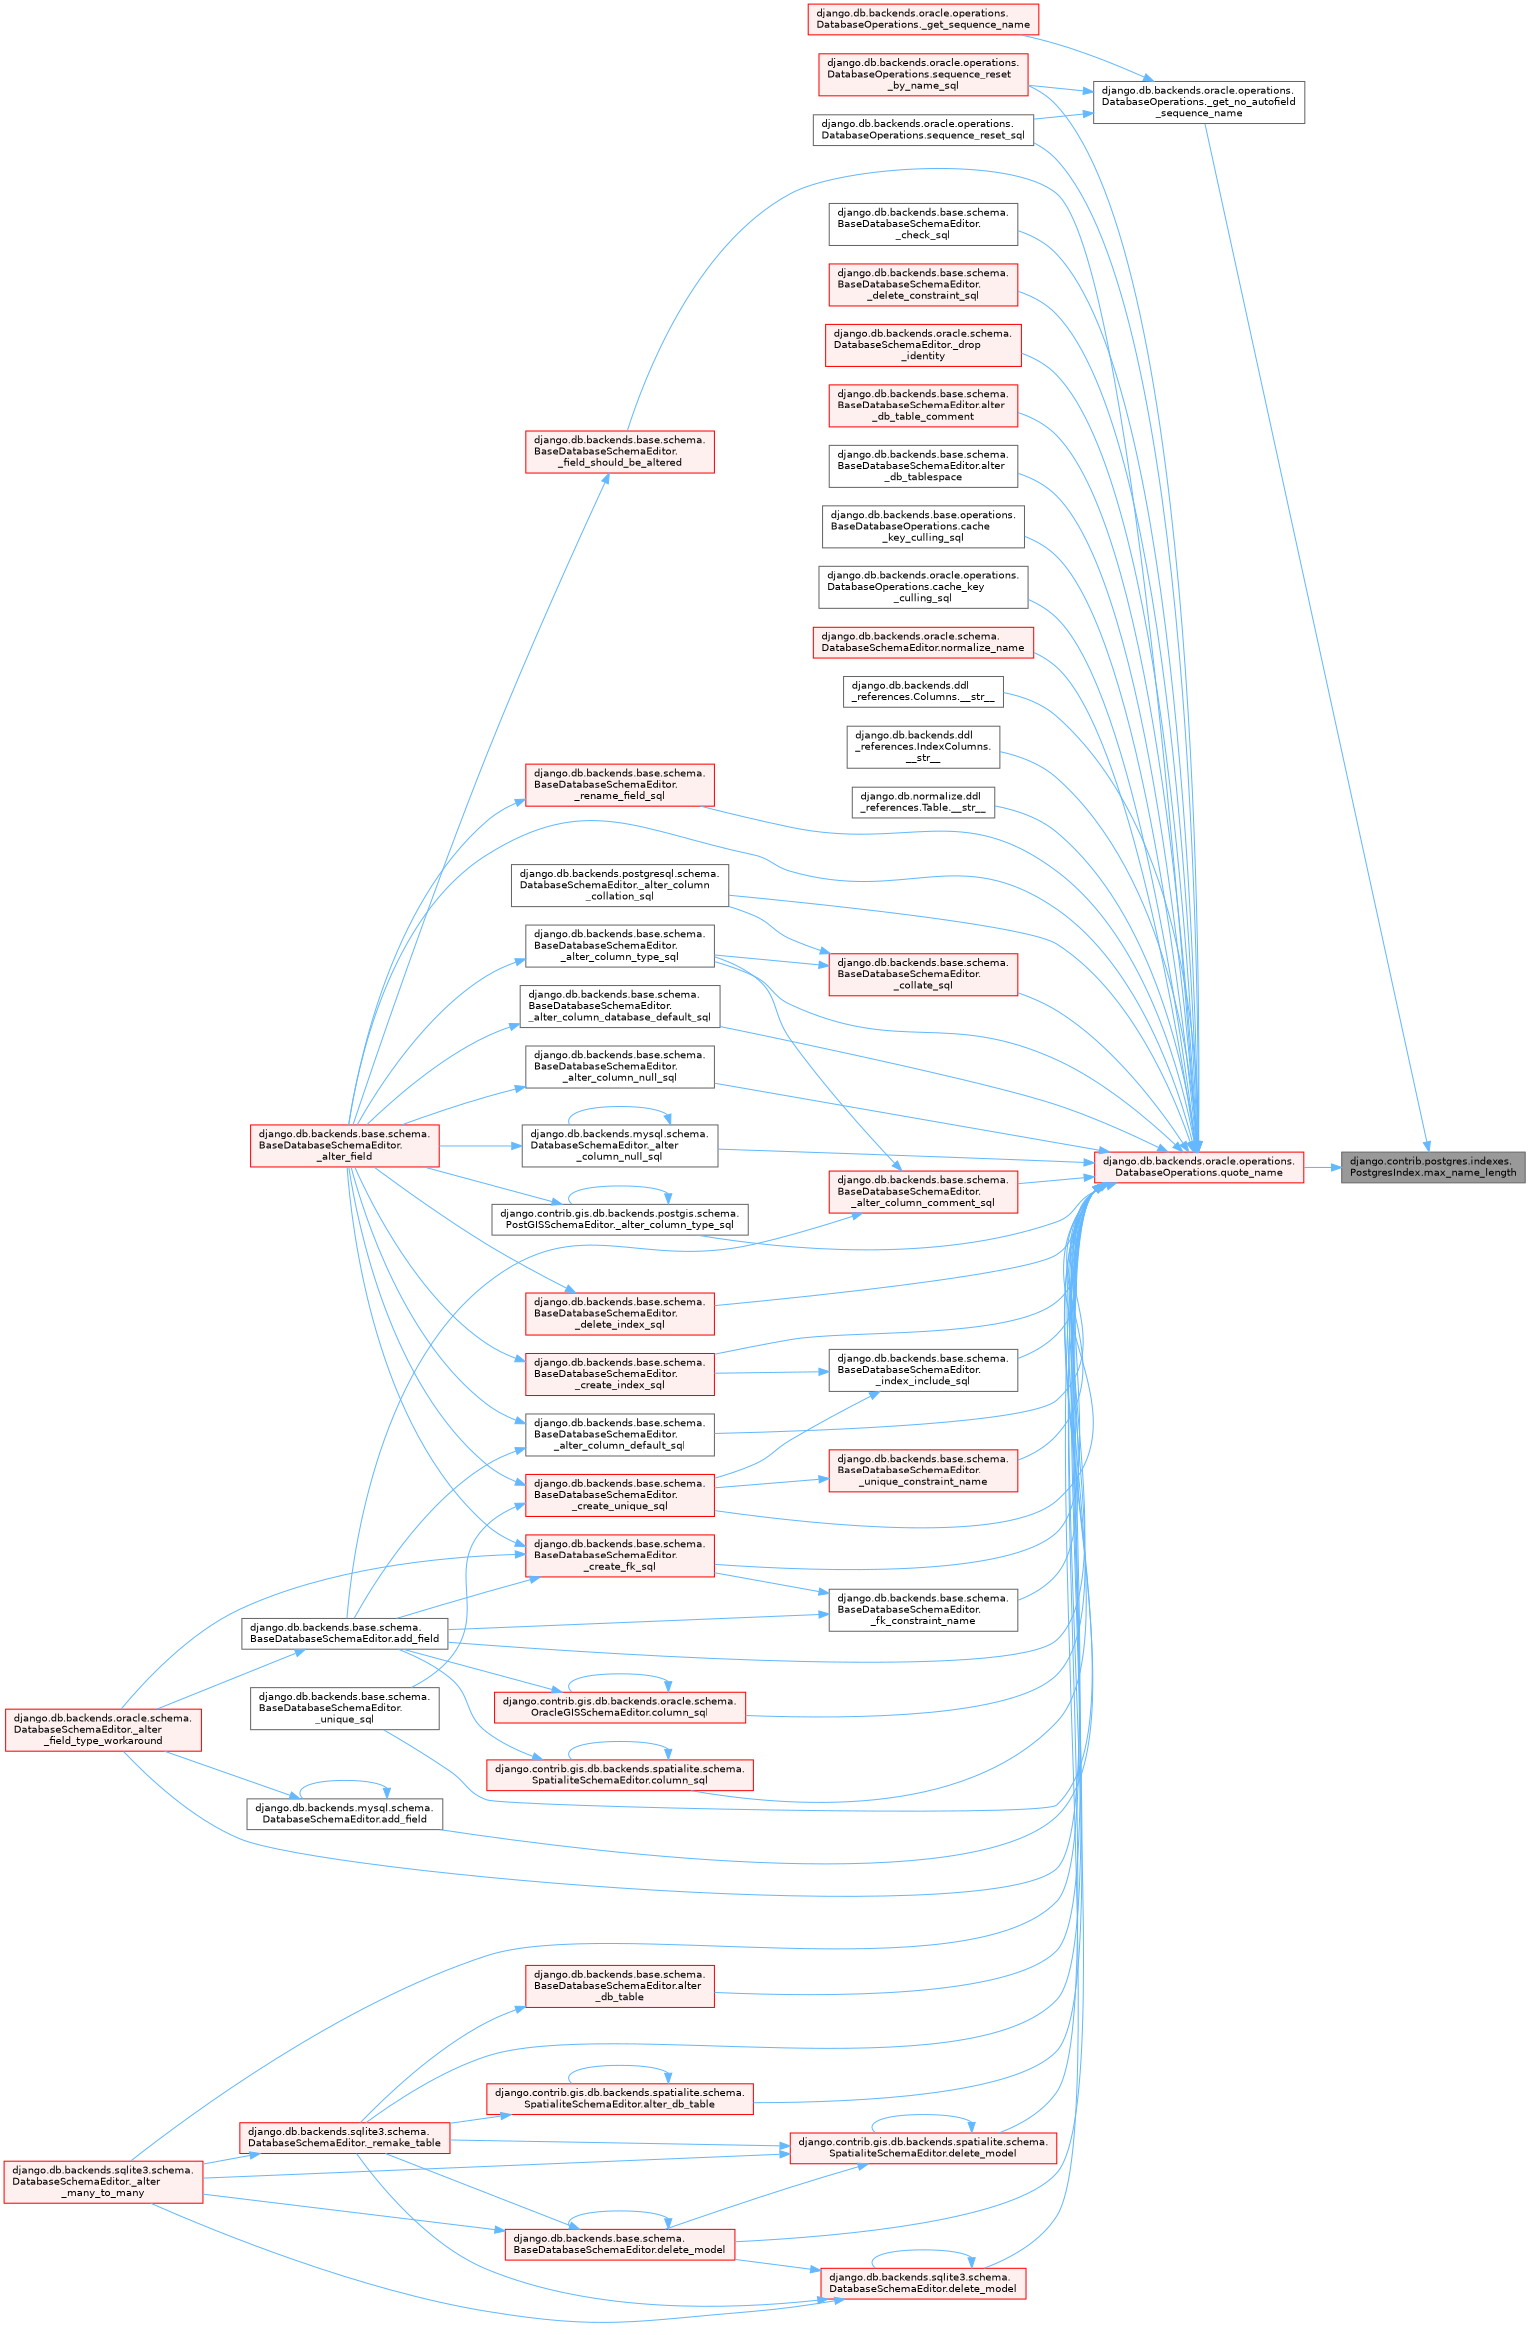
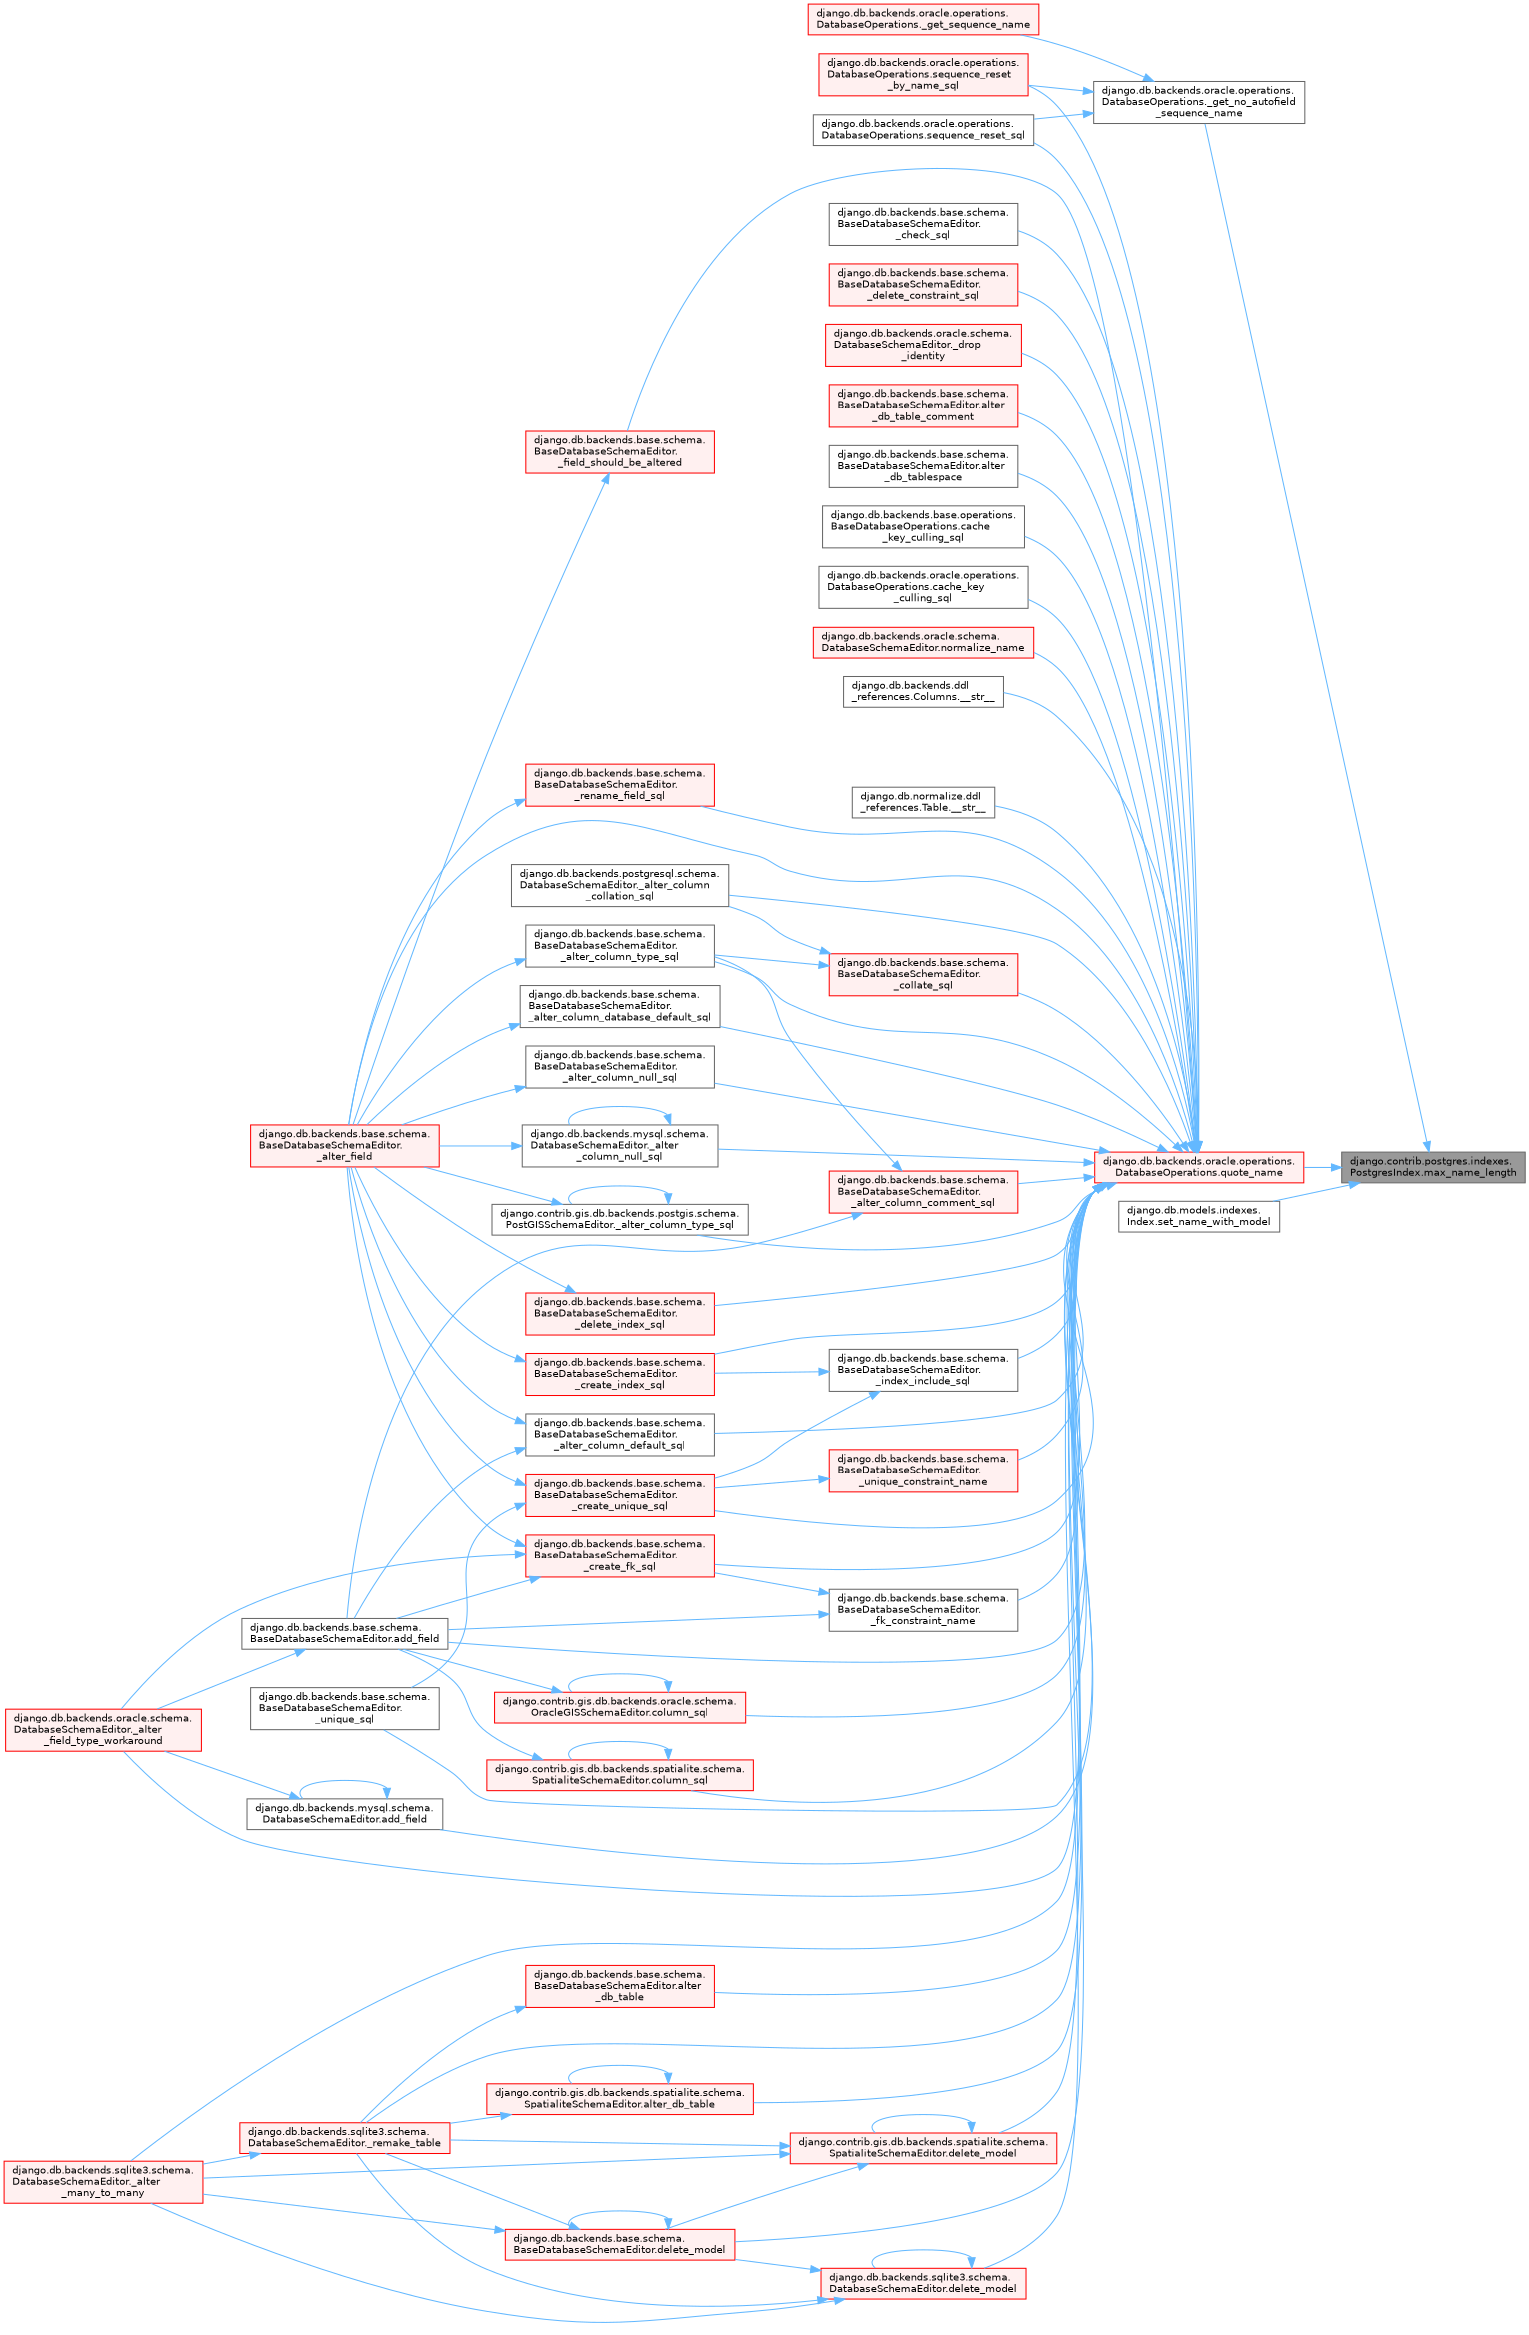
node "django.db.backends.ddl _references.IndexColumns. __str__": removed
node "django.db.models.indexes. Index.set_name_with_model": added
